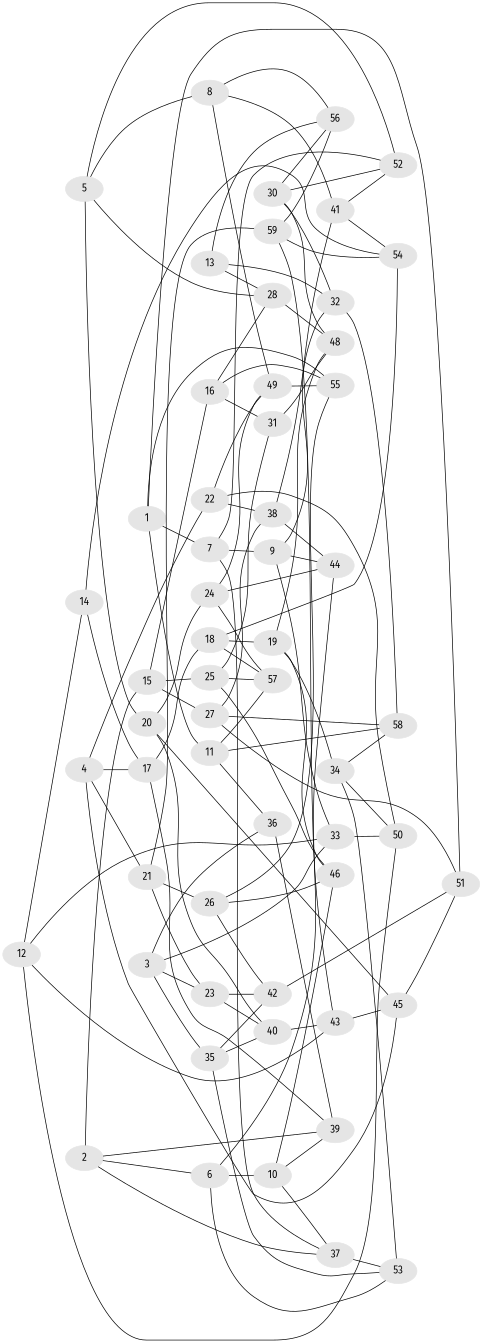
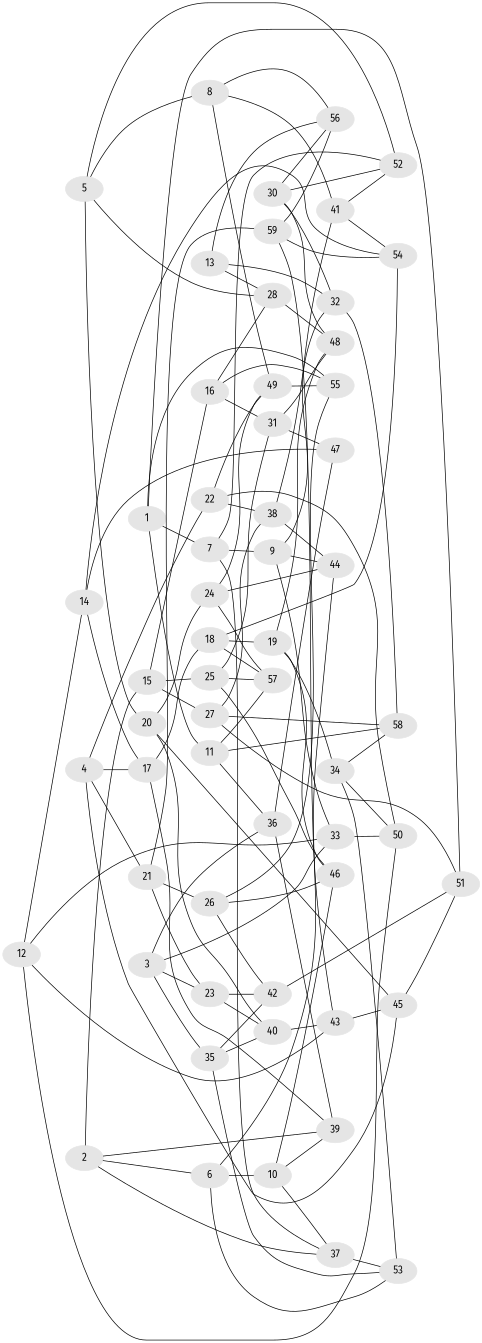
node "47": added
